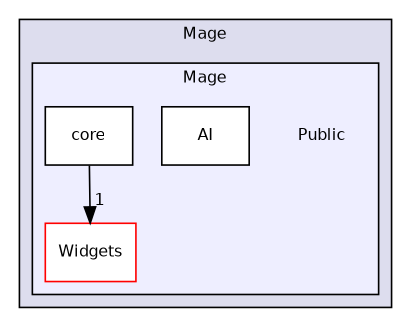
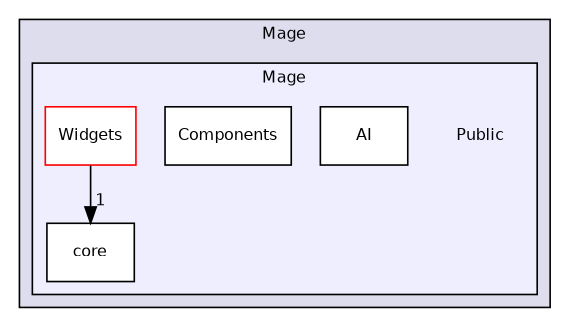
node "Components": added
edge "core" -> "Widgets": reversed
